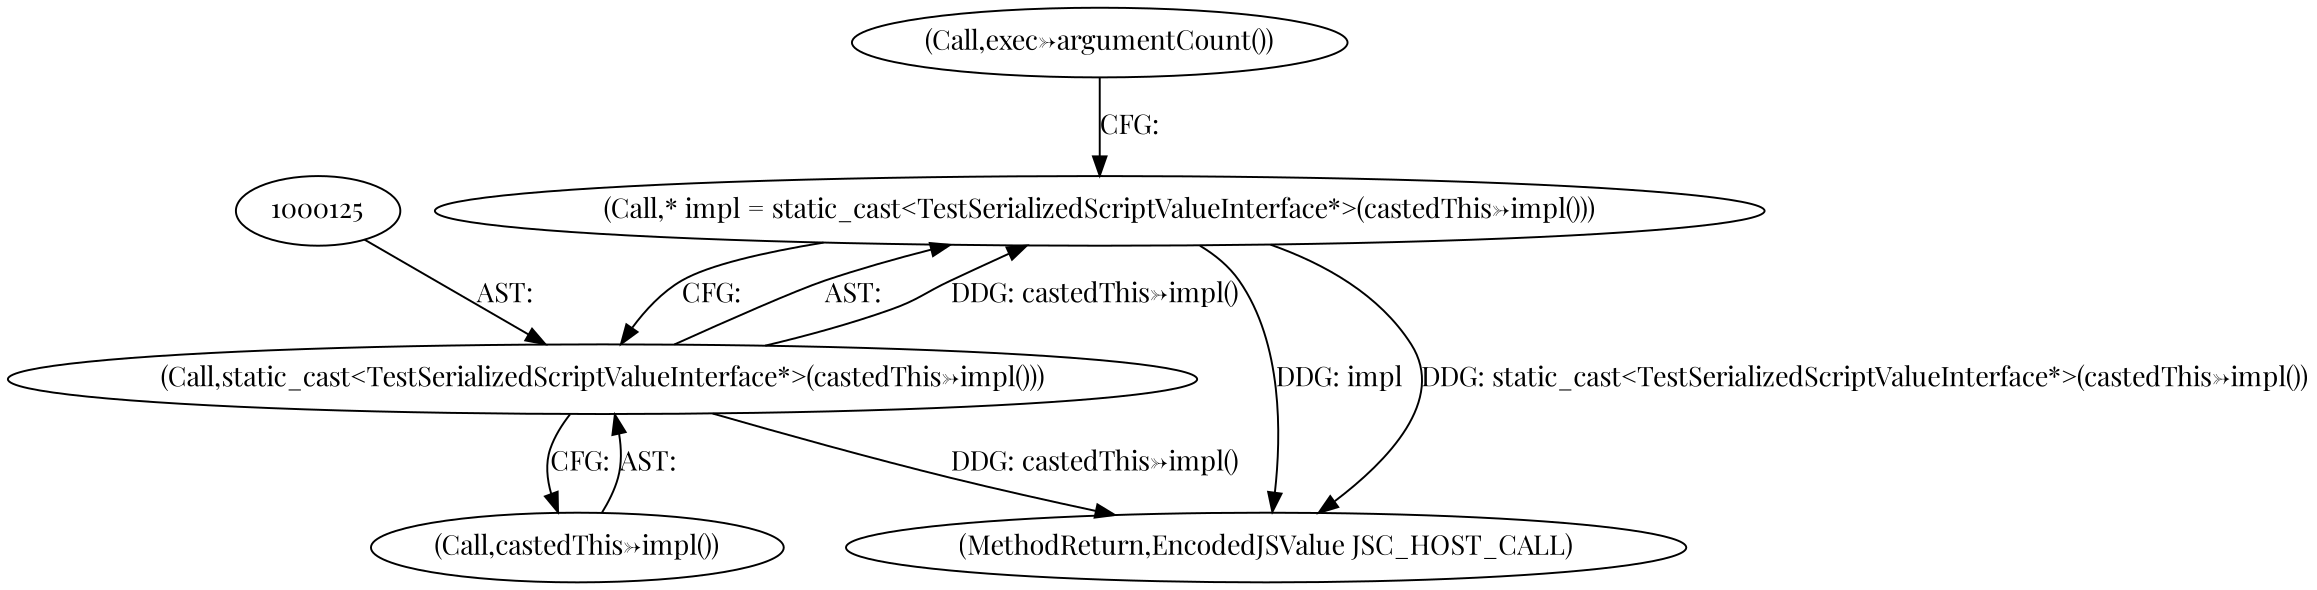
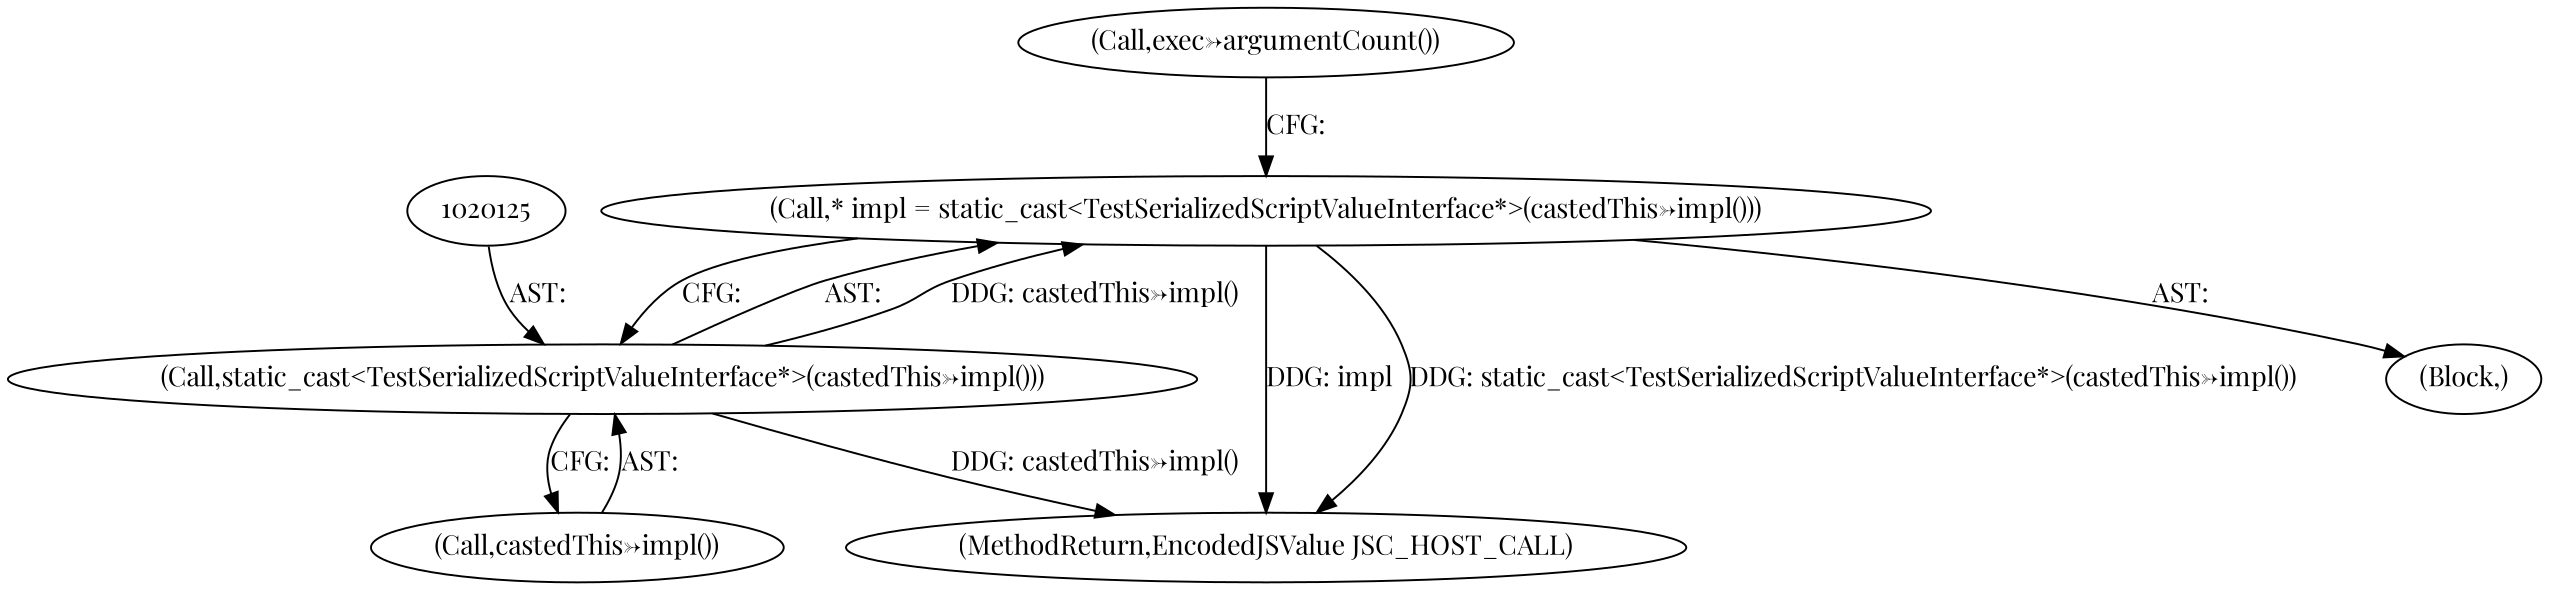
node "1000125": label "1000125" -> "1020125"
node "(Block,)": added
